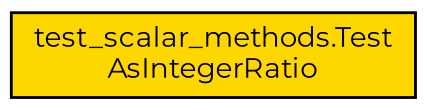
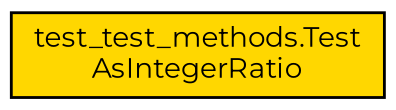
node "test_scalar_methods.Test AsIntegerRatio": label "test_scalar_methods.Test AsIntegerRatio" -> "test_test_methods.Test AsIntegerRatio"
